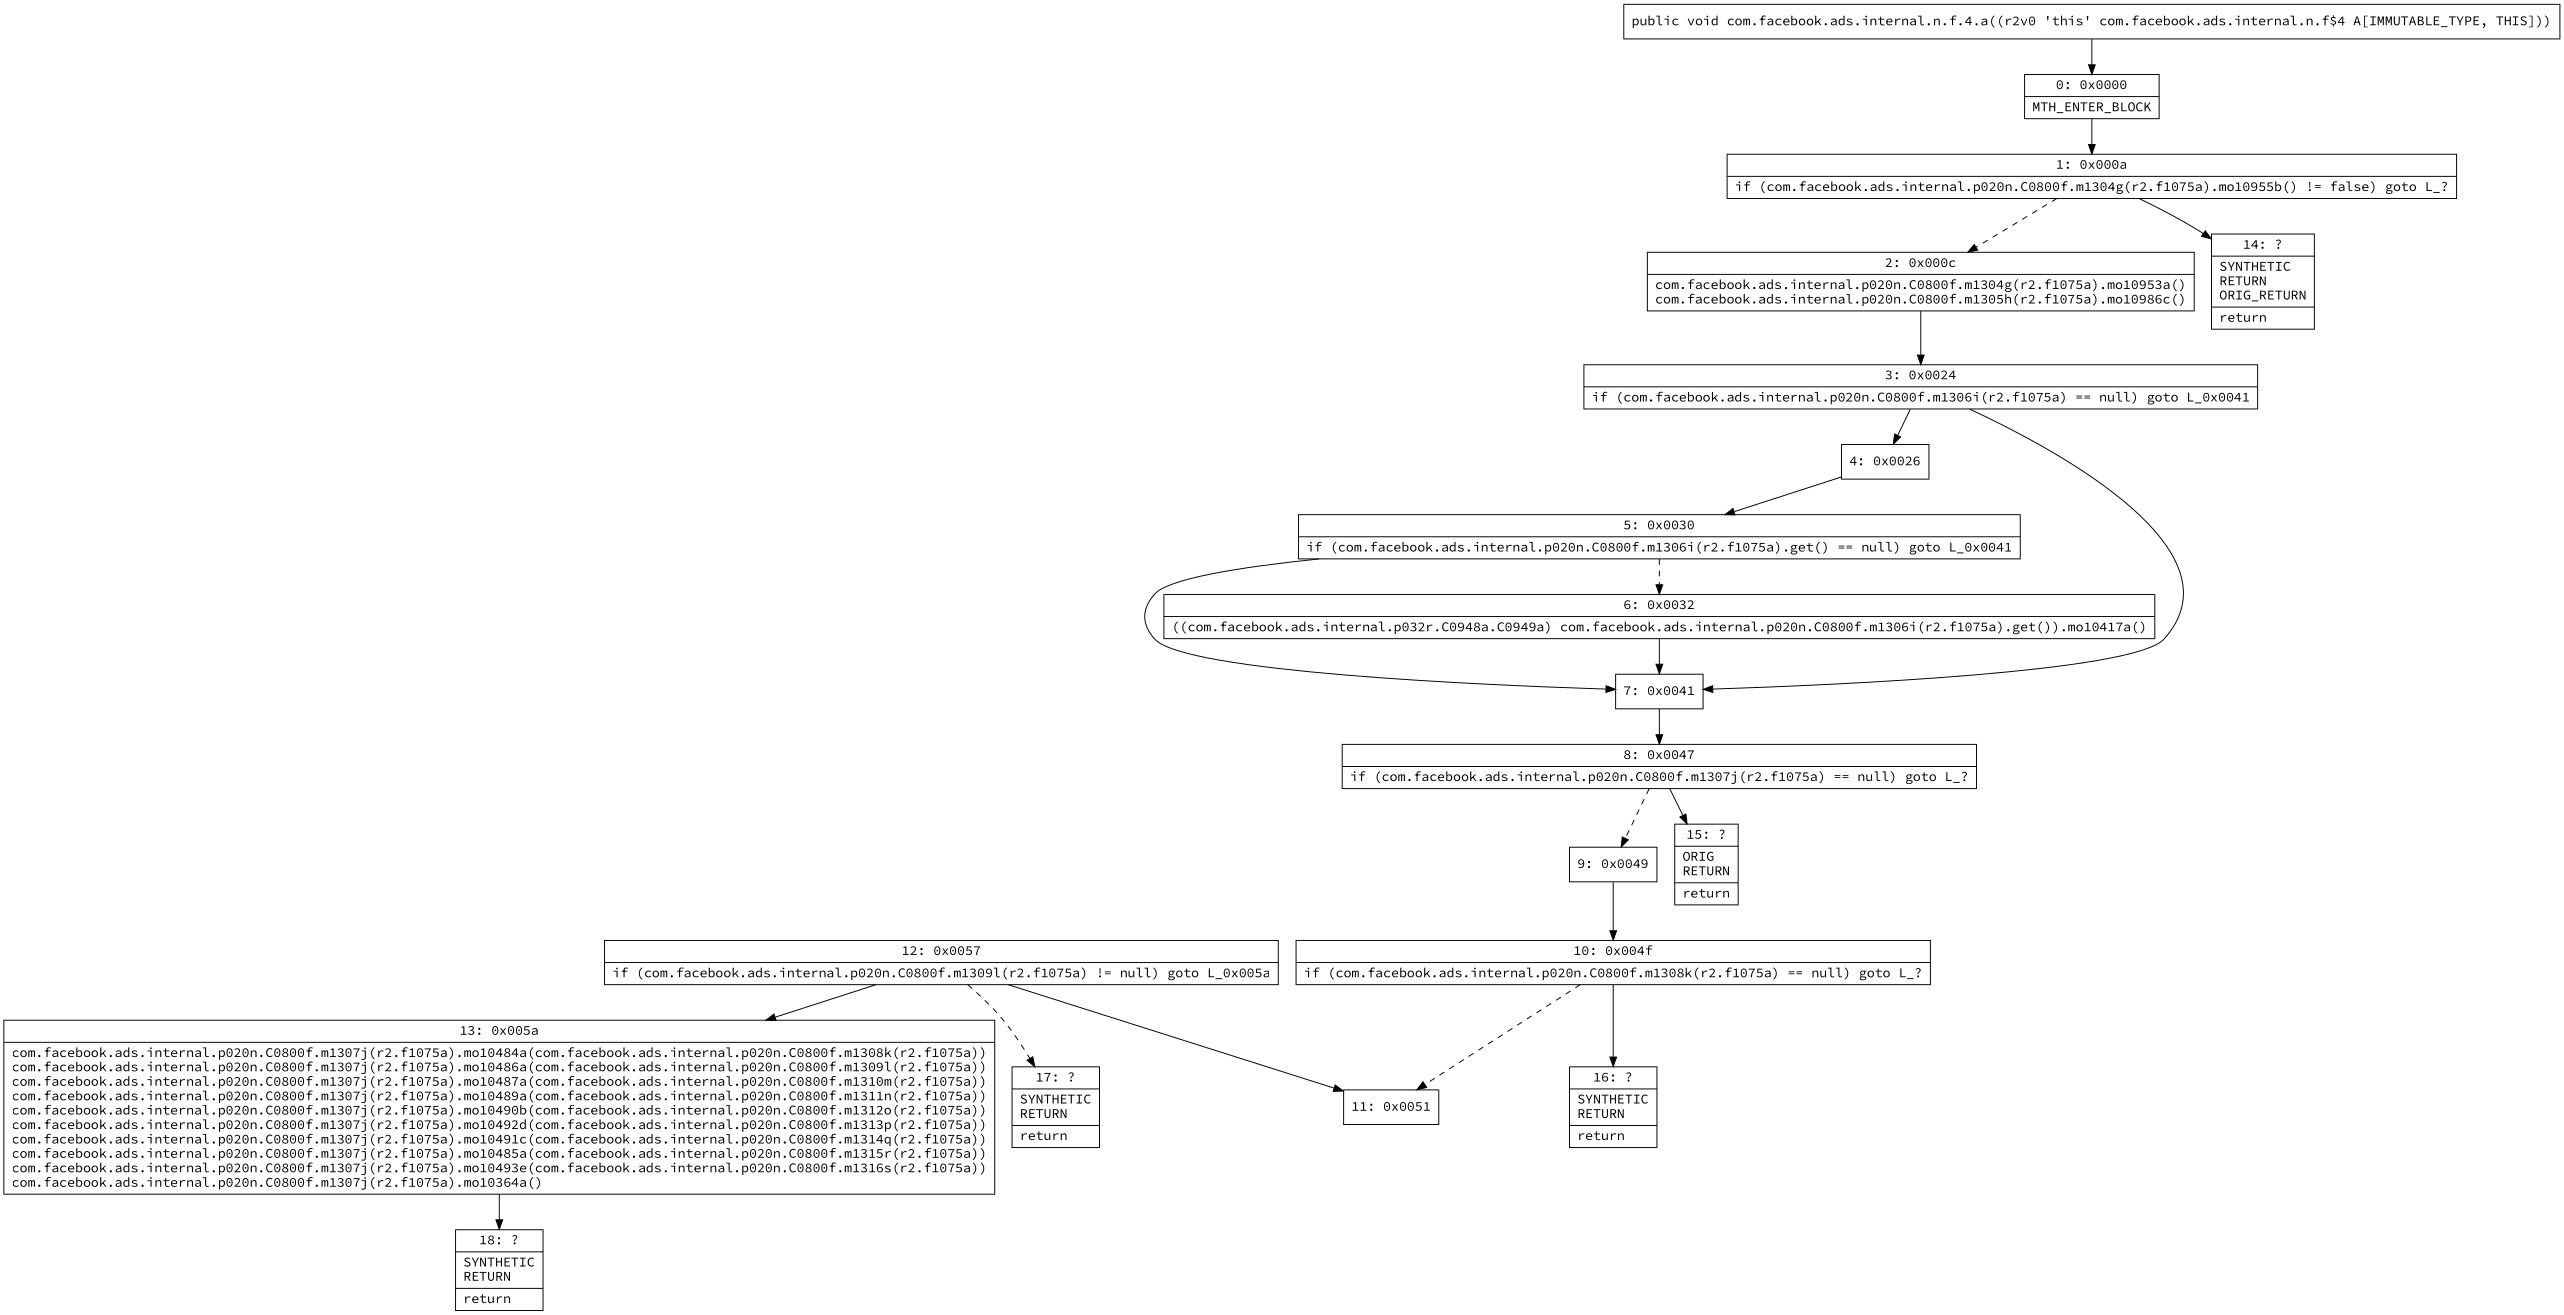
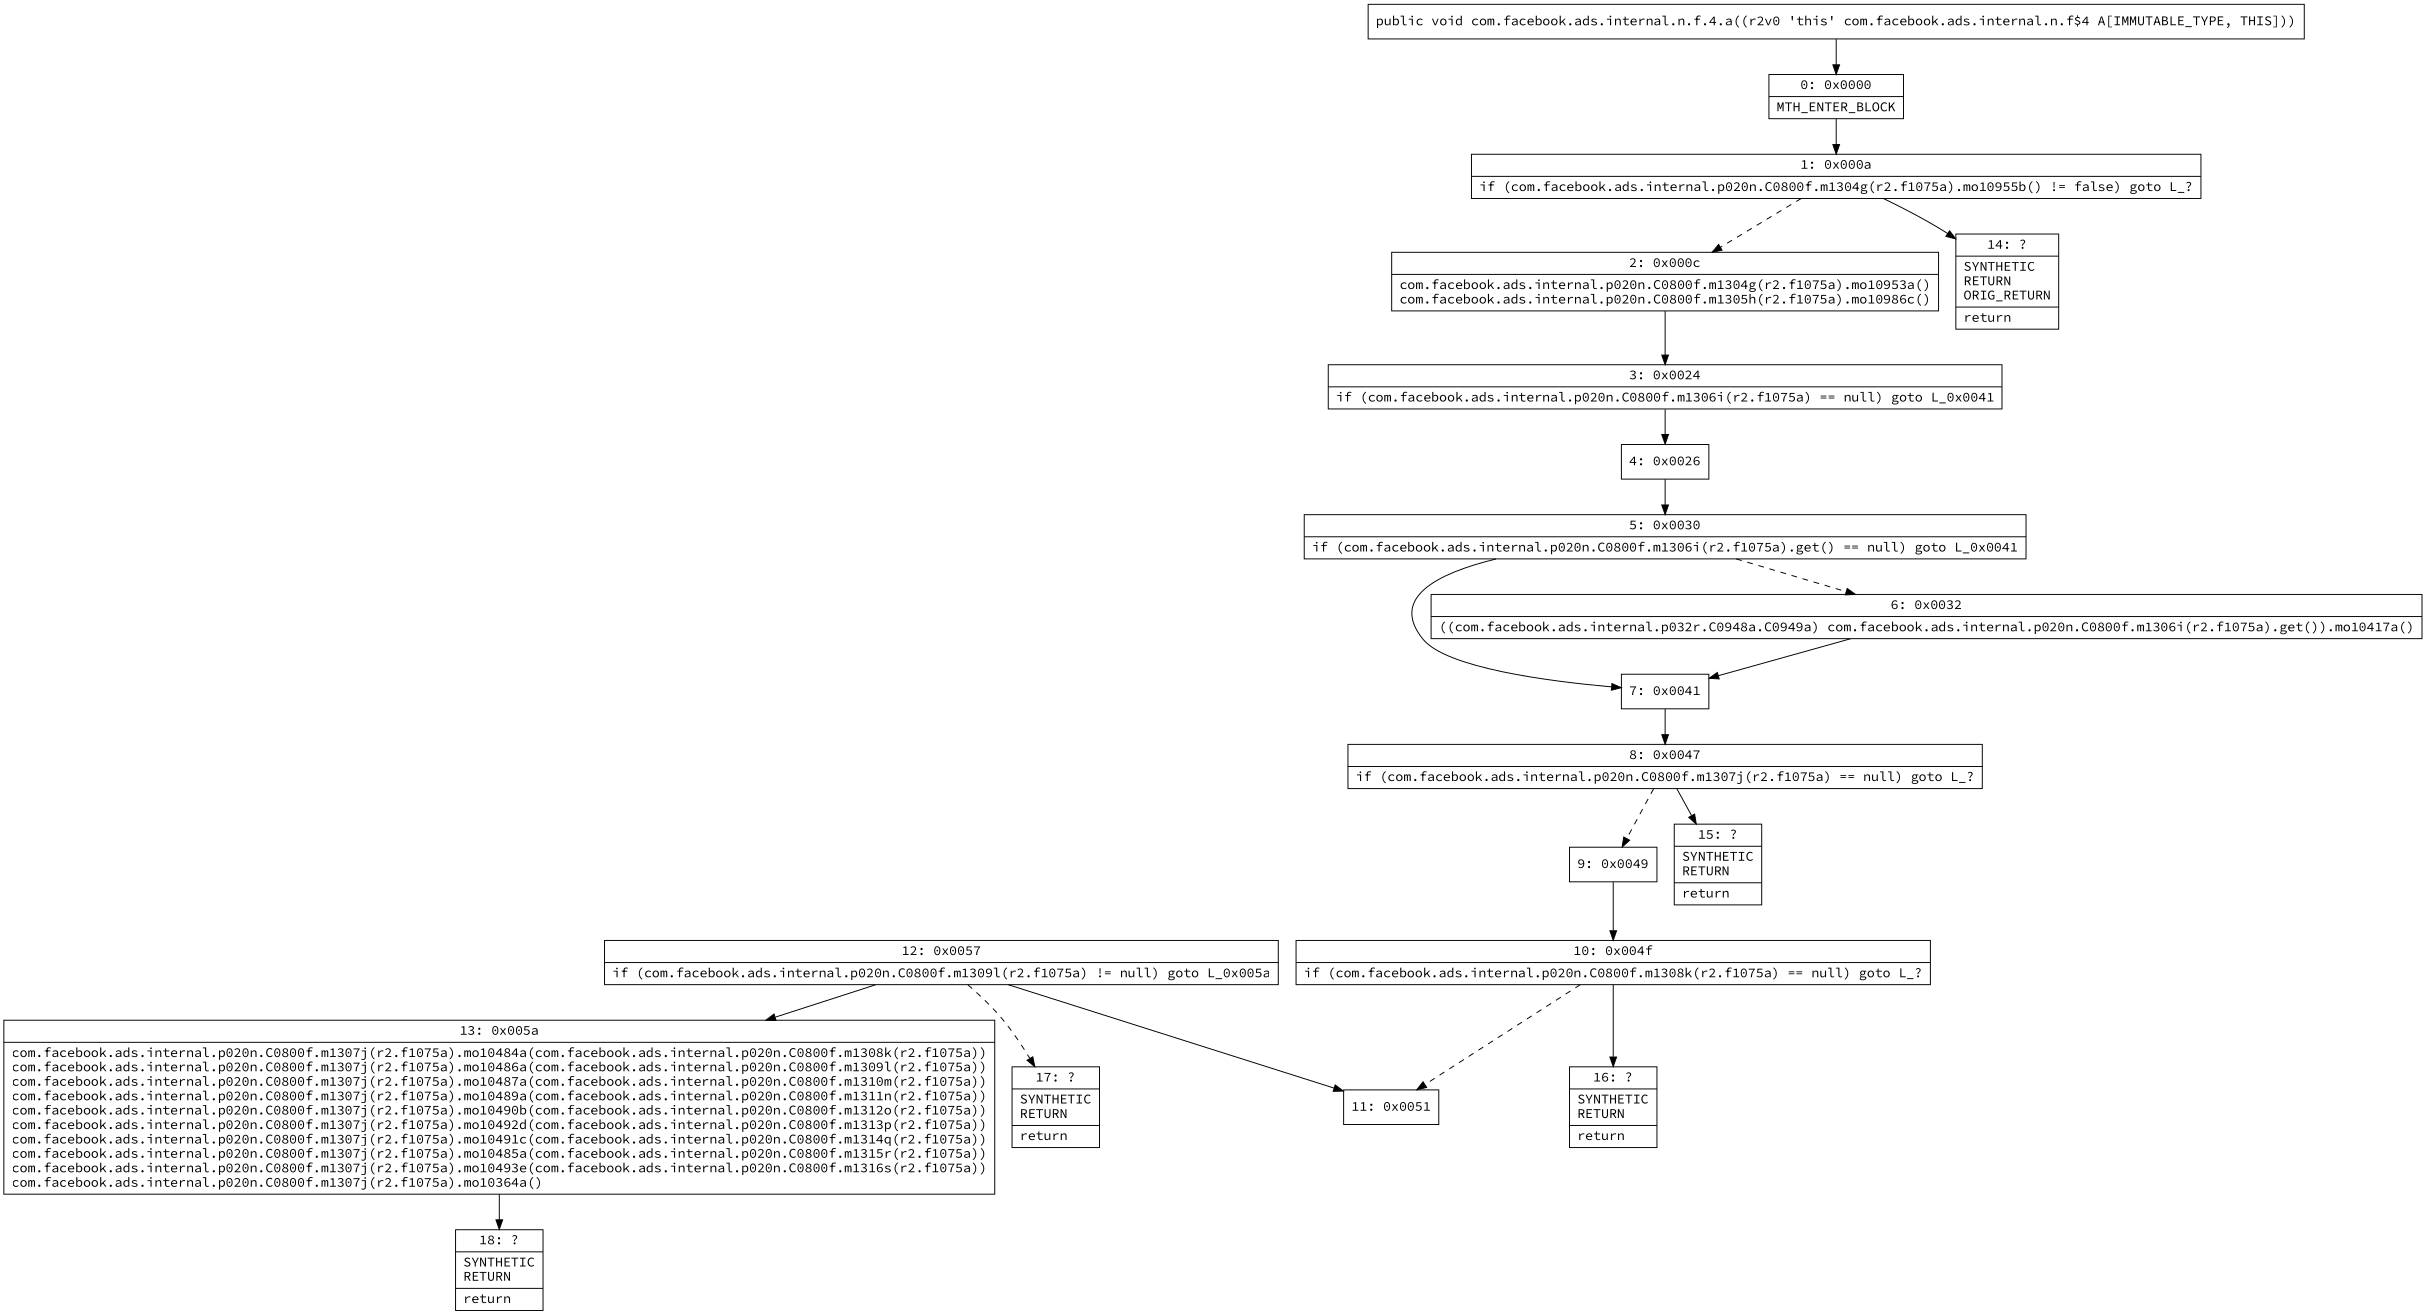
edge "3: 0x0024" -> "7: 0x0041": removed
node "15: ?": text "ORIG" -> "SYNTHETIC"
